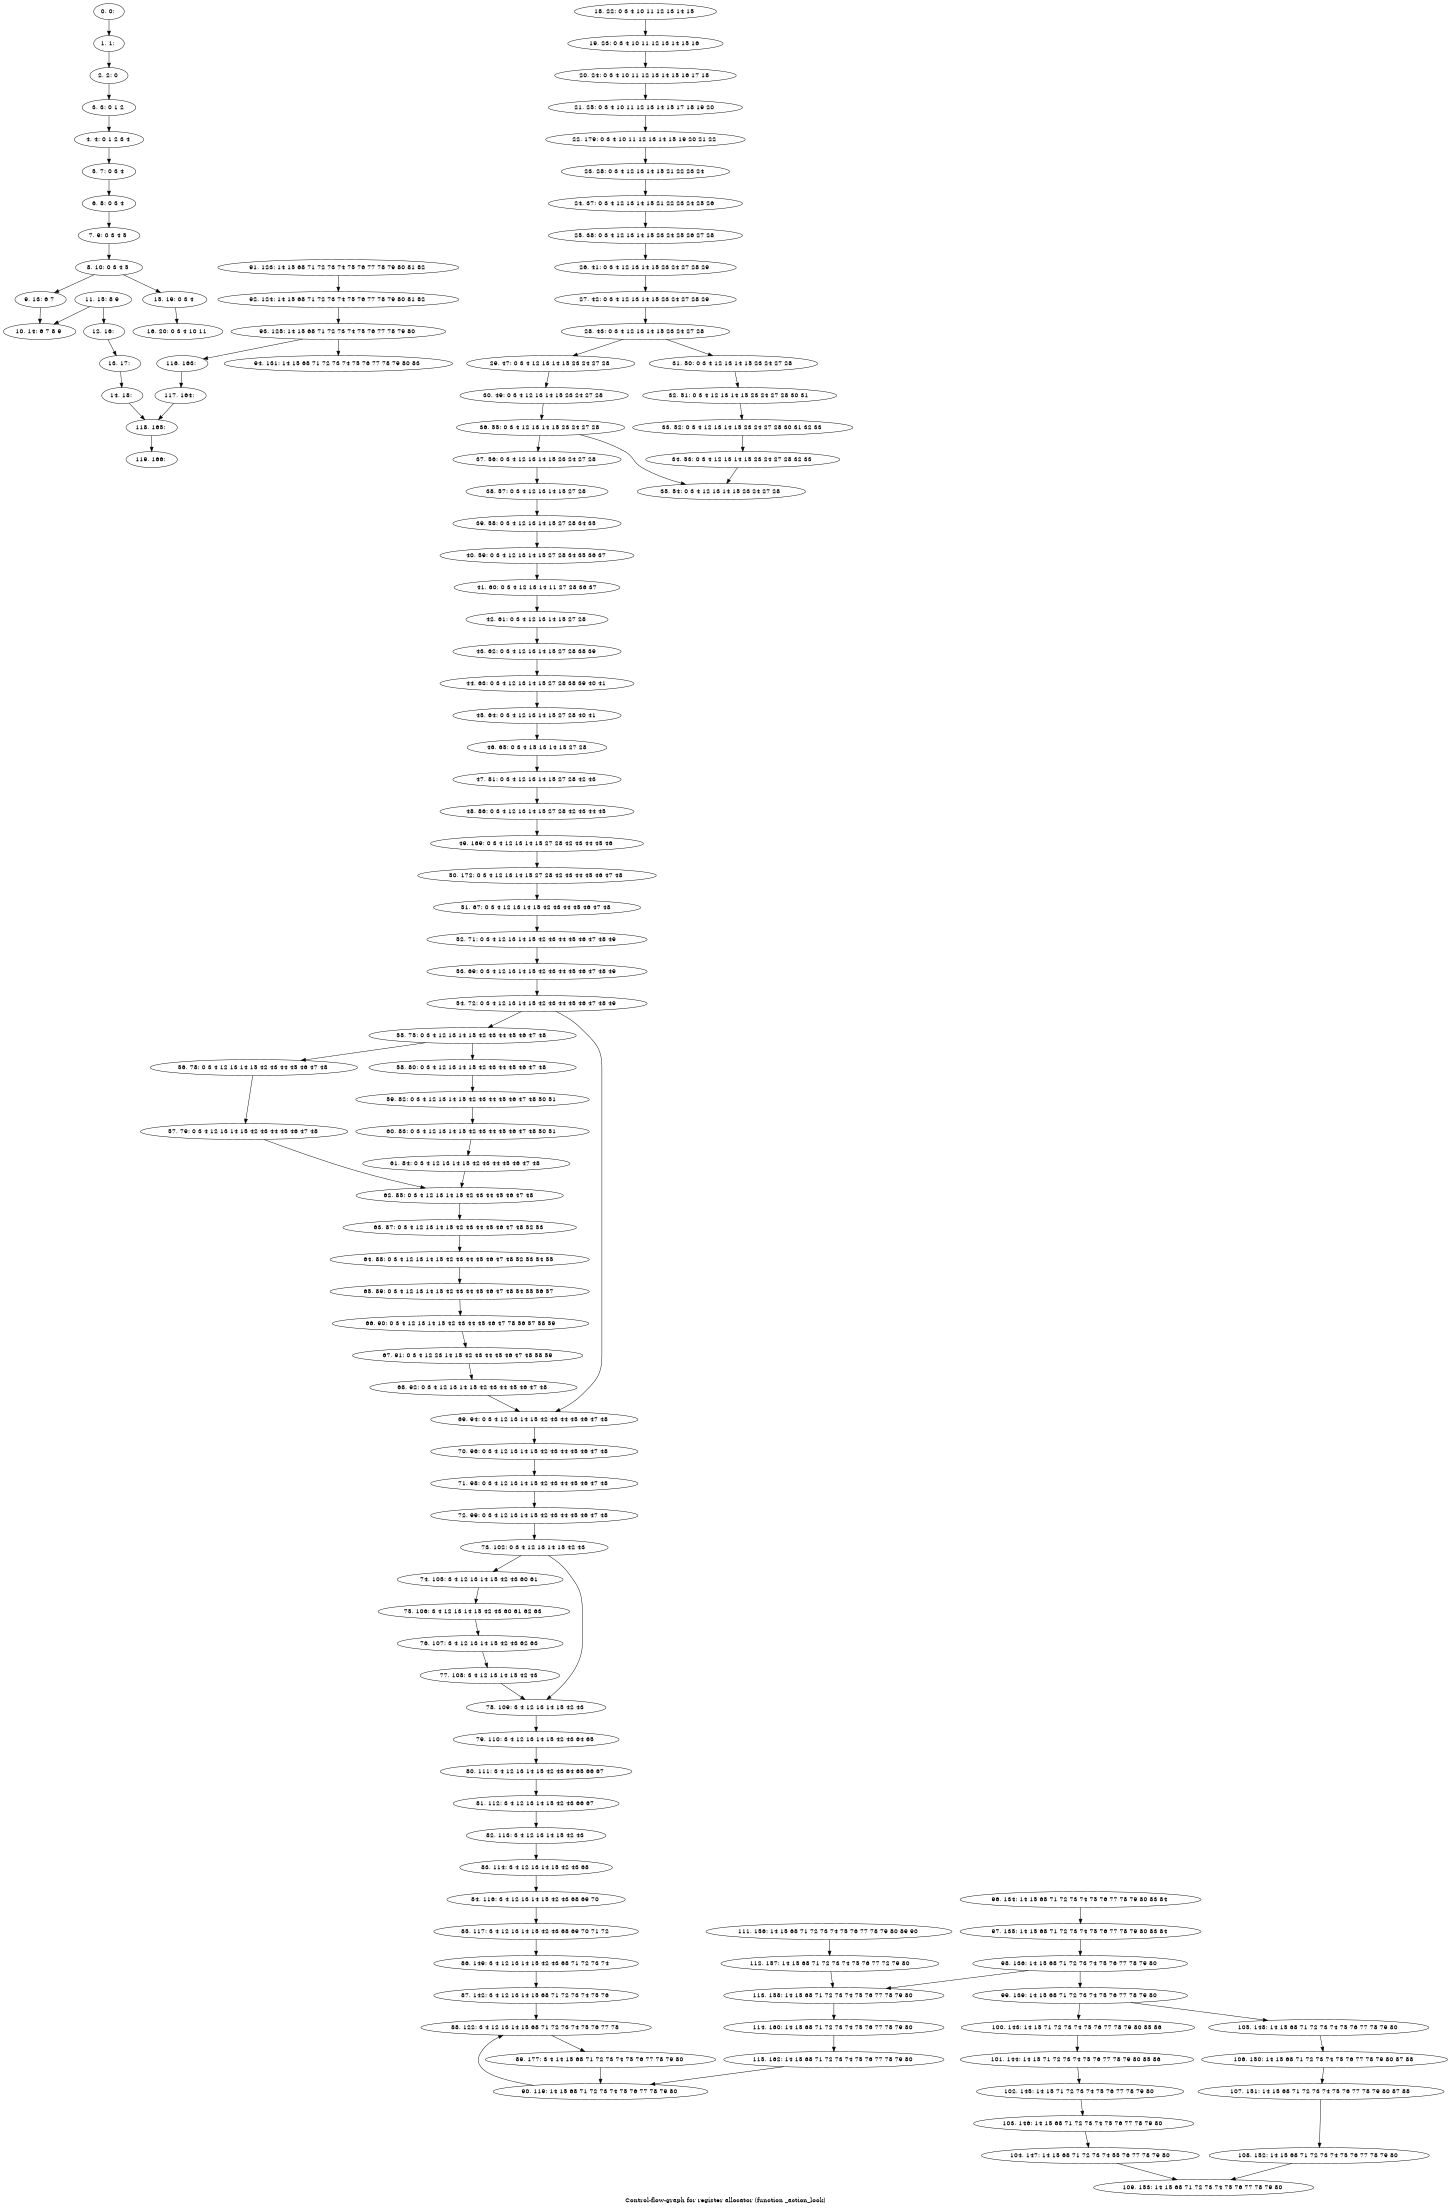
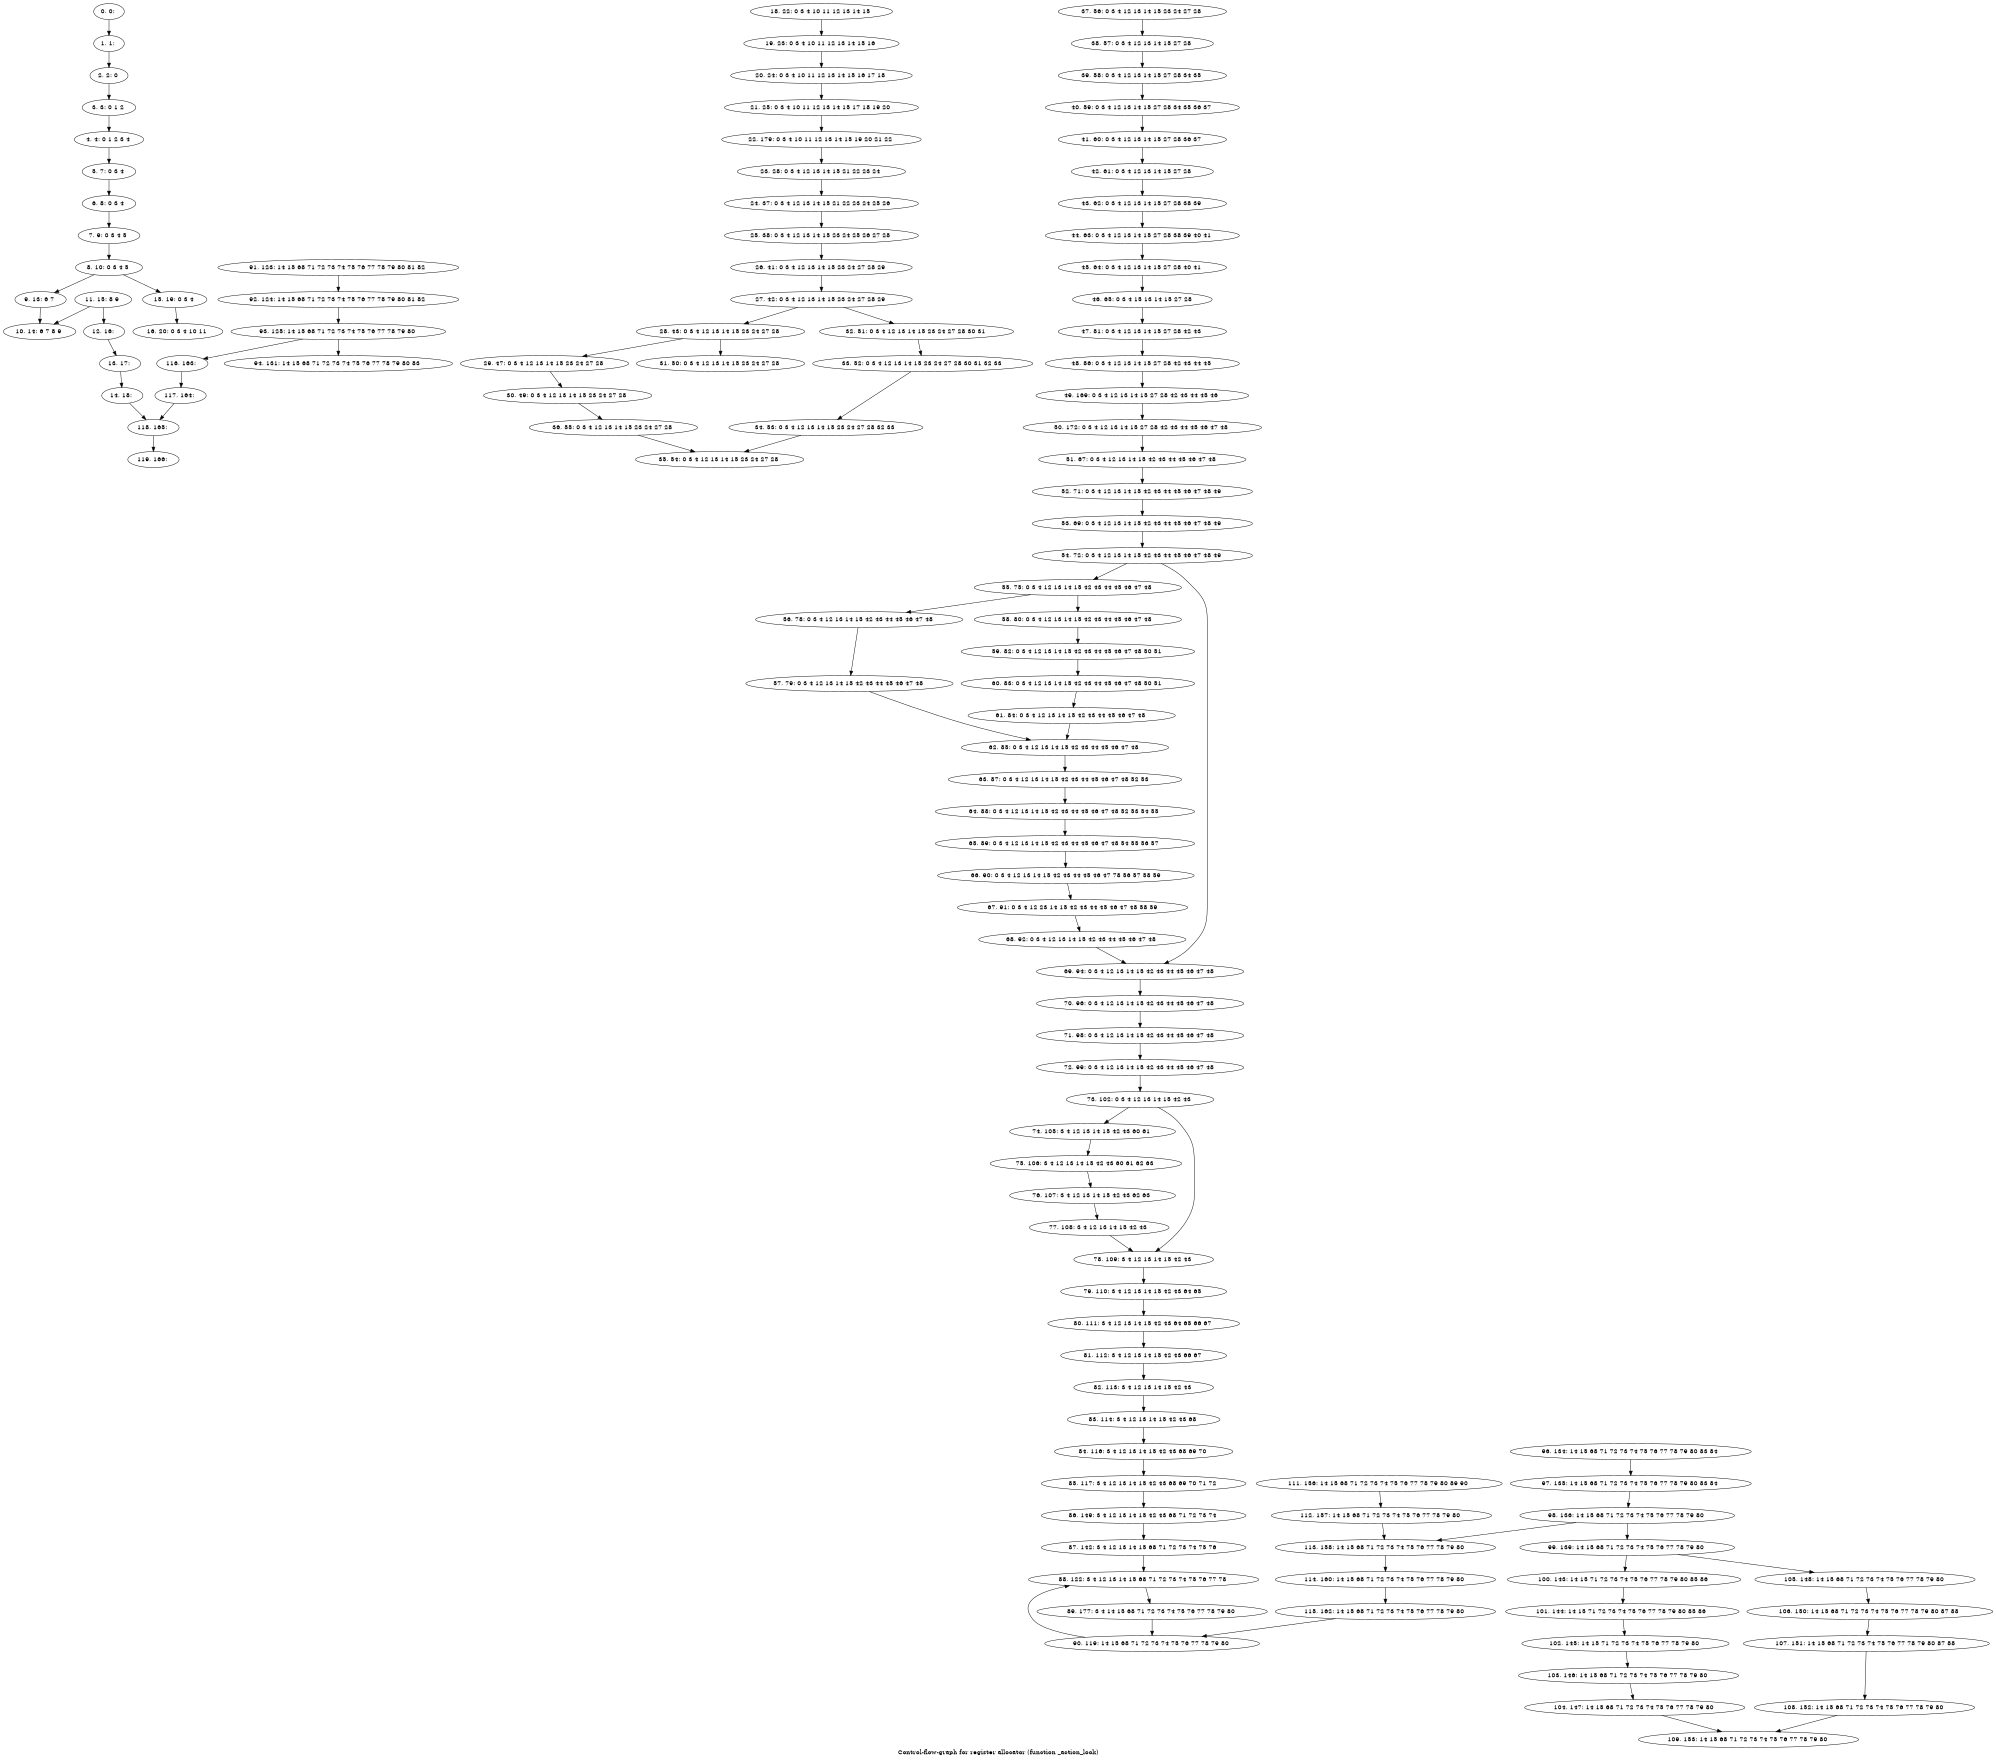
edge "31, 50: 0 3 4 12 13 14 15 23 24 27 28" -> "32, 51: 0 3 4 12 13 14 15 23 24 27 28 30 31": now "27, 42: 0 3 4 12 13 14 15 23 24 27 28 29" -> "32, 51: 0 3 4 12 13 14 15 23 24 27 28 30 31"
edge "36, 55: 0 3 4 12 13 14 15 23 24 27 28" -> "37, 56: 0 3 4 12 13 14 15 23 24 27 28": removed
node "41, 60: 0 3 4 12 13 14 11 27 28 36 37": label "41, 60: 0 3 4 12 13 14 11 27 28 36 37" -> "41, 60: 0 3 4 12 13 14 15 27 28 36 37"
node "112, 157: 14 15 68 71 72 73 74 75 76 77 72 79 80": label "112, 157: 14 15 68 71 72 73 74 75 76 77 72 79 80" -> "112, 157: 14 15 68 71 72 73 74 75 76 77 78 79 80"
node "104, 147: 14 15 68 71 72 73 74 55 76 77 78 79 80": label "104, 147: 14 15 68 71 72 73 74 55 76 77 78 79 80" -> "104, 147: 14 15 68 71 72 73 74 75 76 77 78 79 80"
